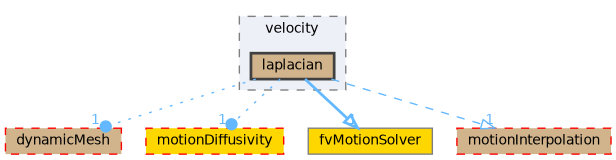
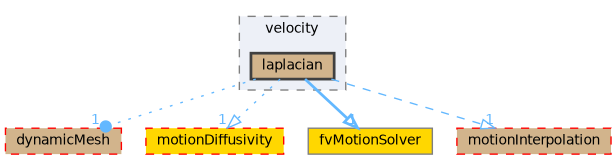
edge "laplacian" -> "motionDiffusivity": arrowhead dot -> onormal
